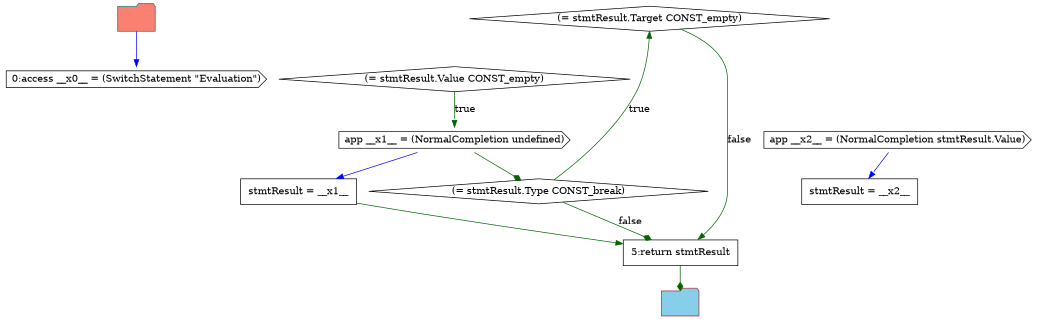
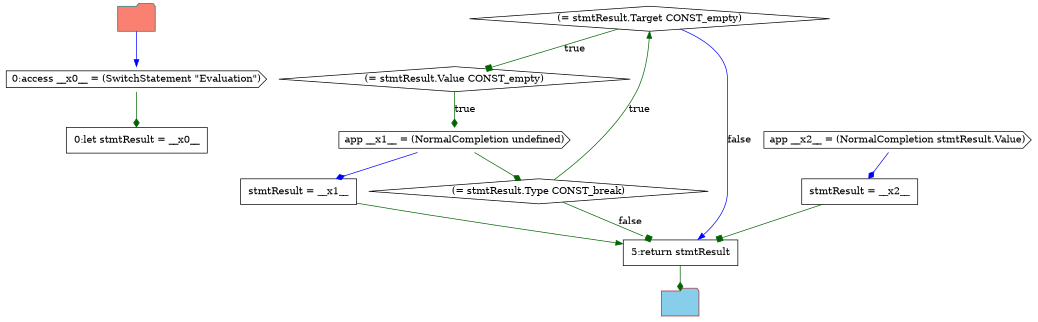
edge "(= stmtResult.Target CONST_empty)" -> "(= stmtResult.Value CONST_empty)": added, label "true"
edge "(= stmtResult.Value CONST_empty)" -> "app __x1__ = (NormalCompletion undefined)": arrowhead normal -> diamond
edge "(= stmtResult.Target CONST_empty)" -> "5:return stmtResult": color darkgreen -> blue
node "0:let stmtResult = __x0__": added
edge "app __x2__ = (NormalCompletion stmtResult.Value)" -> "stmtResult = __x2__": arrowhead normal -> diamond
edge "app __x1__ = (NormalCompletion undefined)" -> "stmtResult = __x1__": arrowhead normal -> diamond
edge "(= stmtResult.Type CONST_break)" -> "5:return stmtResult": arrowhead diamond -> box
edge "stmtResult = __x2__" -> "5:return stmtResult": added
